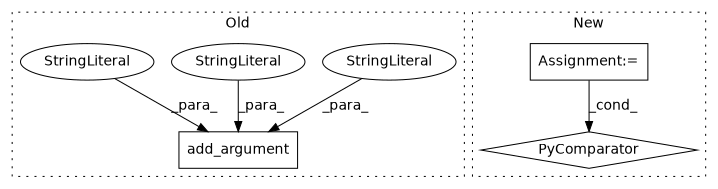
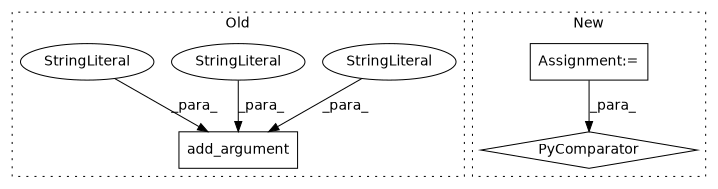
edge "Assignment:=" -> "PyComparator": label "_cond_" -> "_para_"
